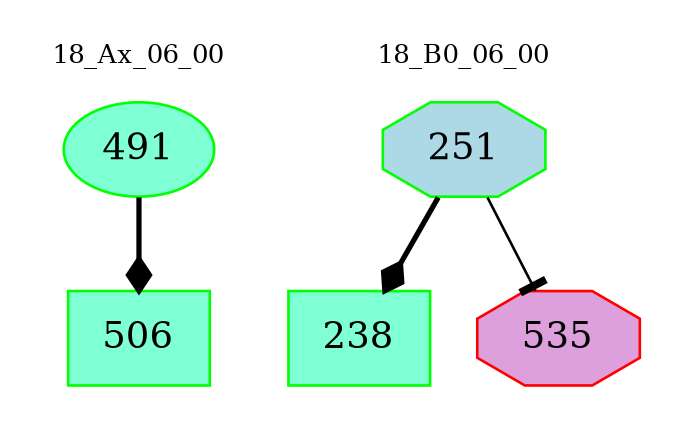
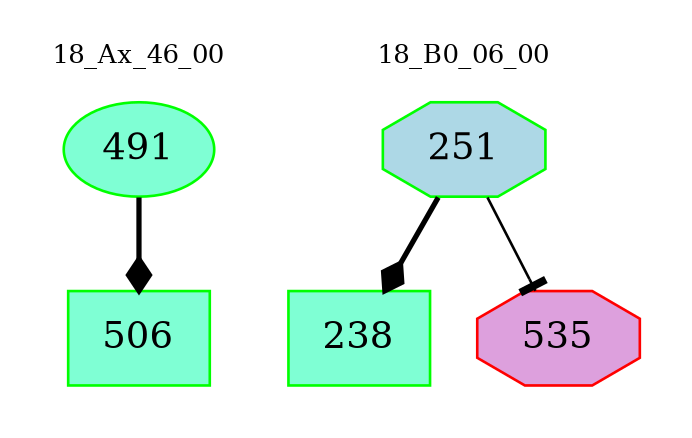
cluster "18_Ax_06_00": label "18_Ax_06_00" -> "18_Ax_46_00"
